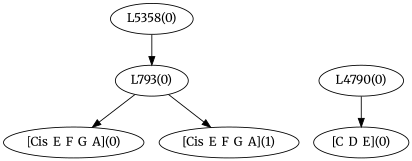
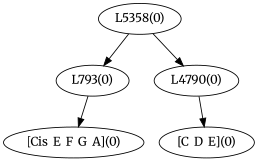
edge "L5358(0)" -> "L4790(0)": added
node "[Cis  E  F  G  A](1)": removed
